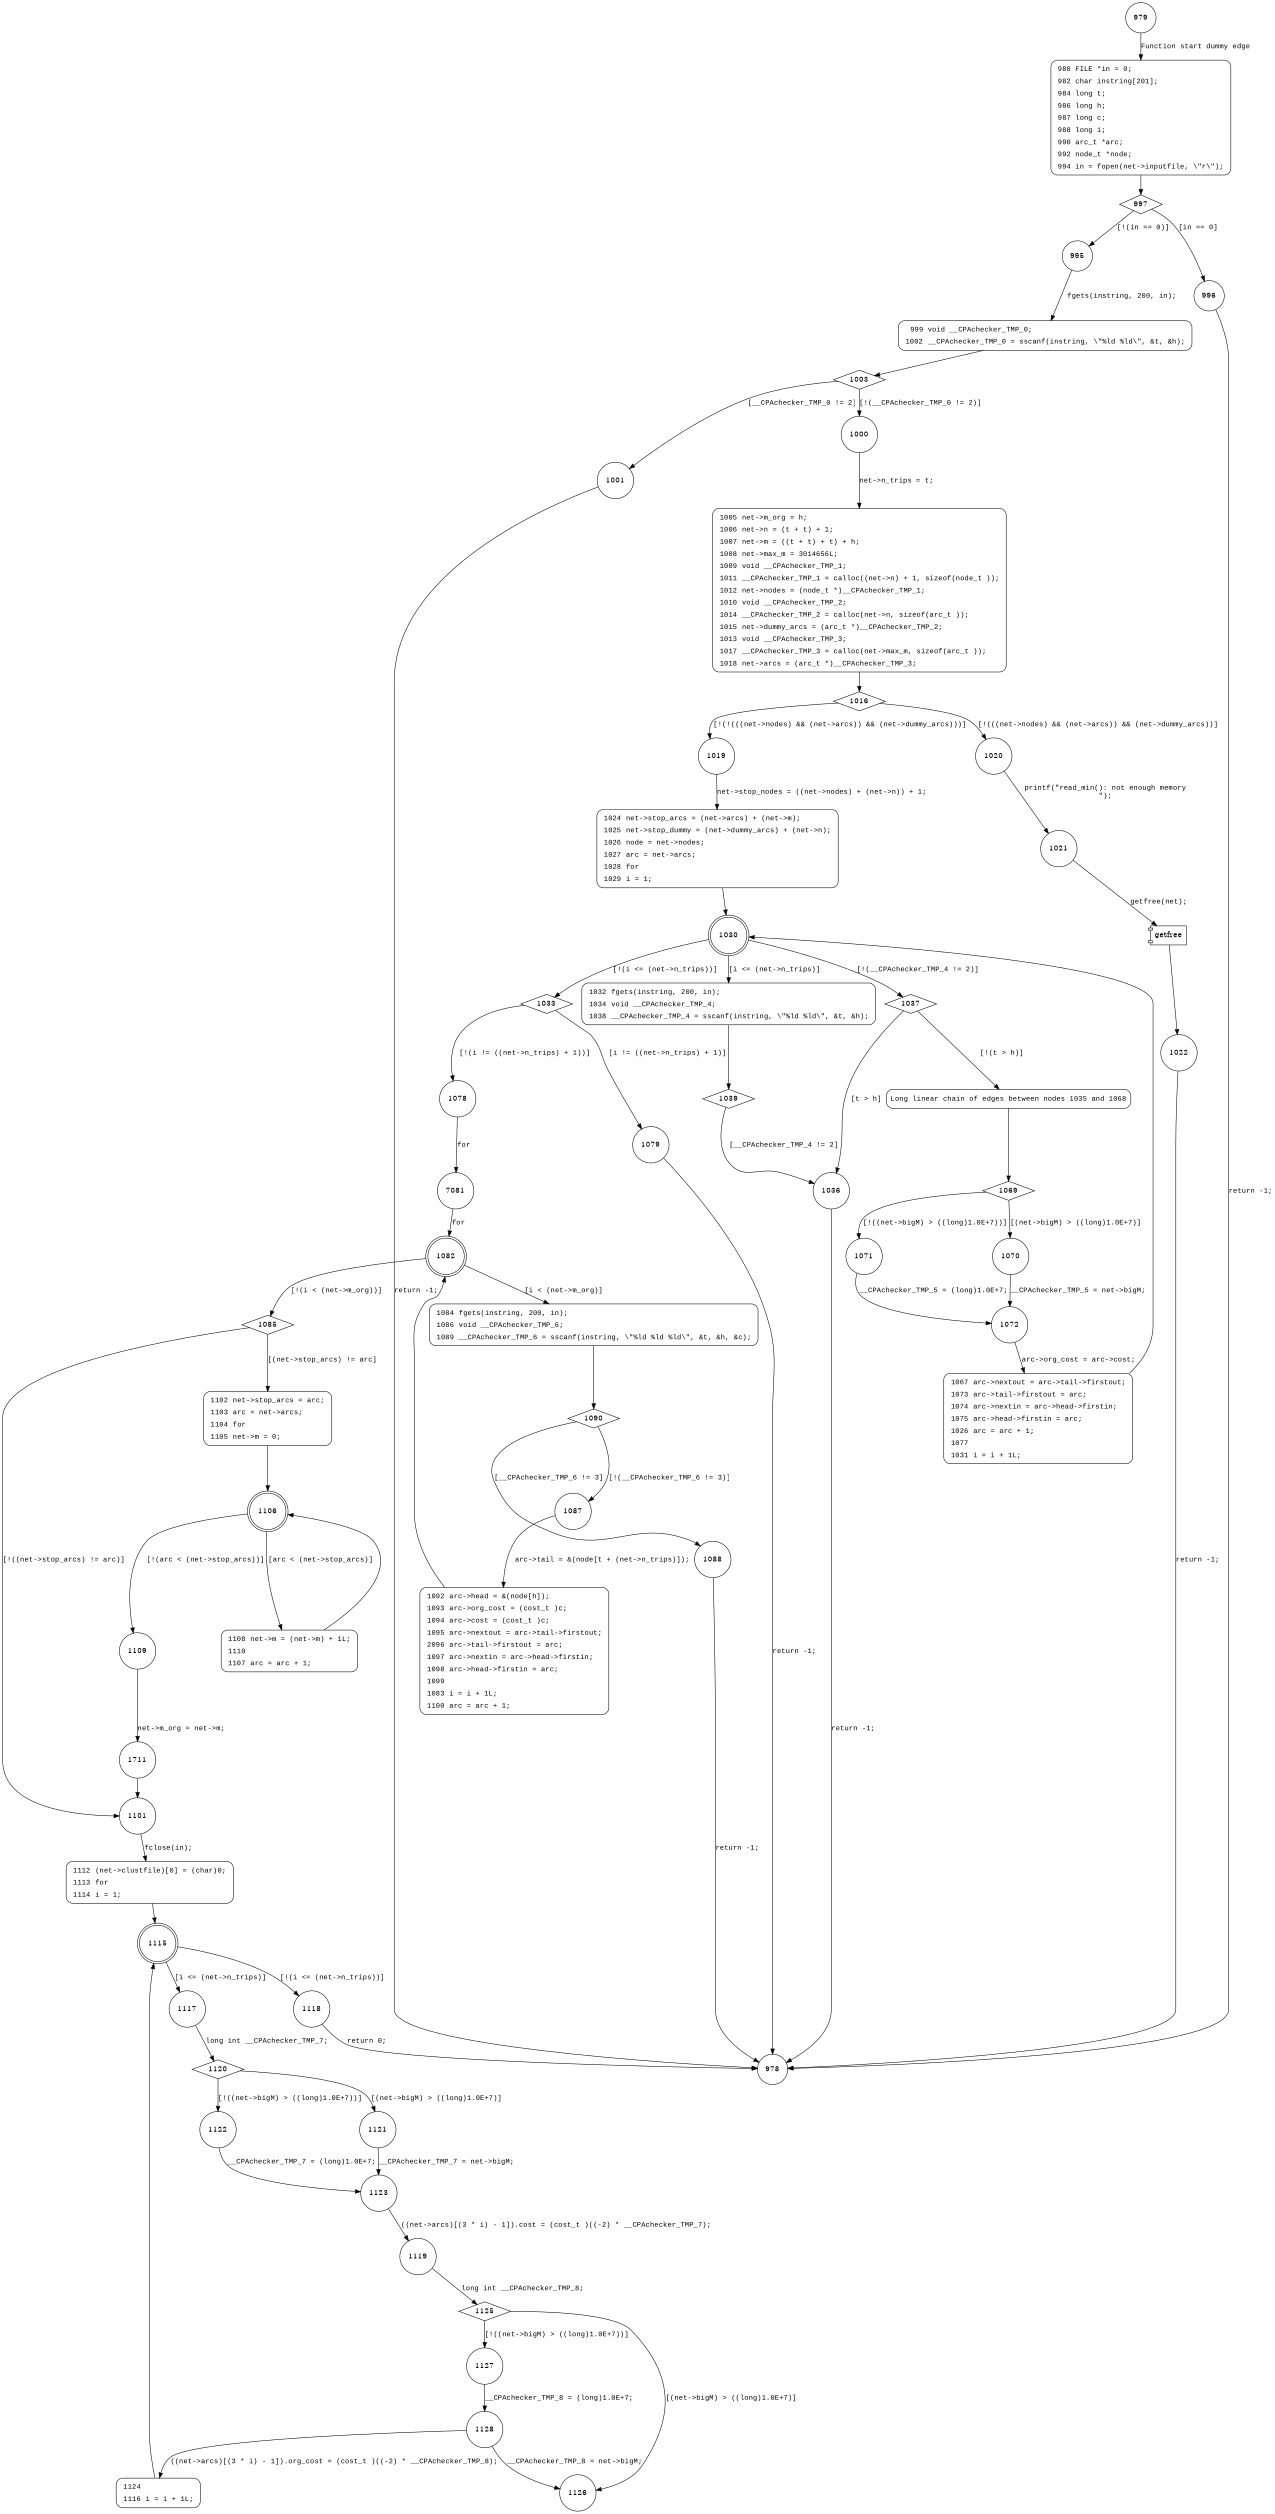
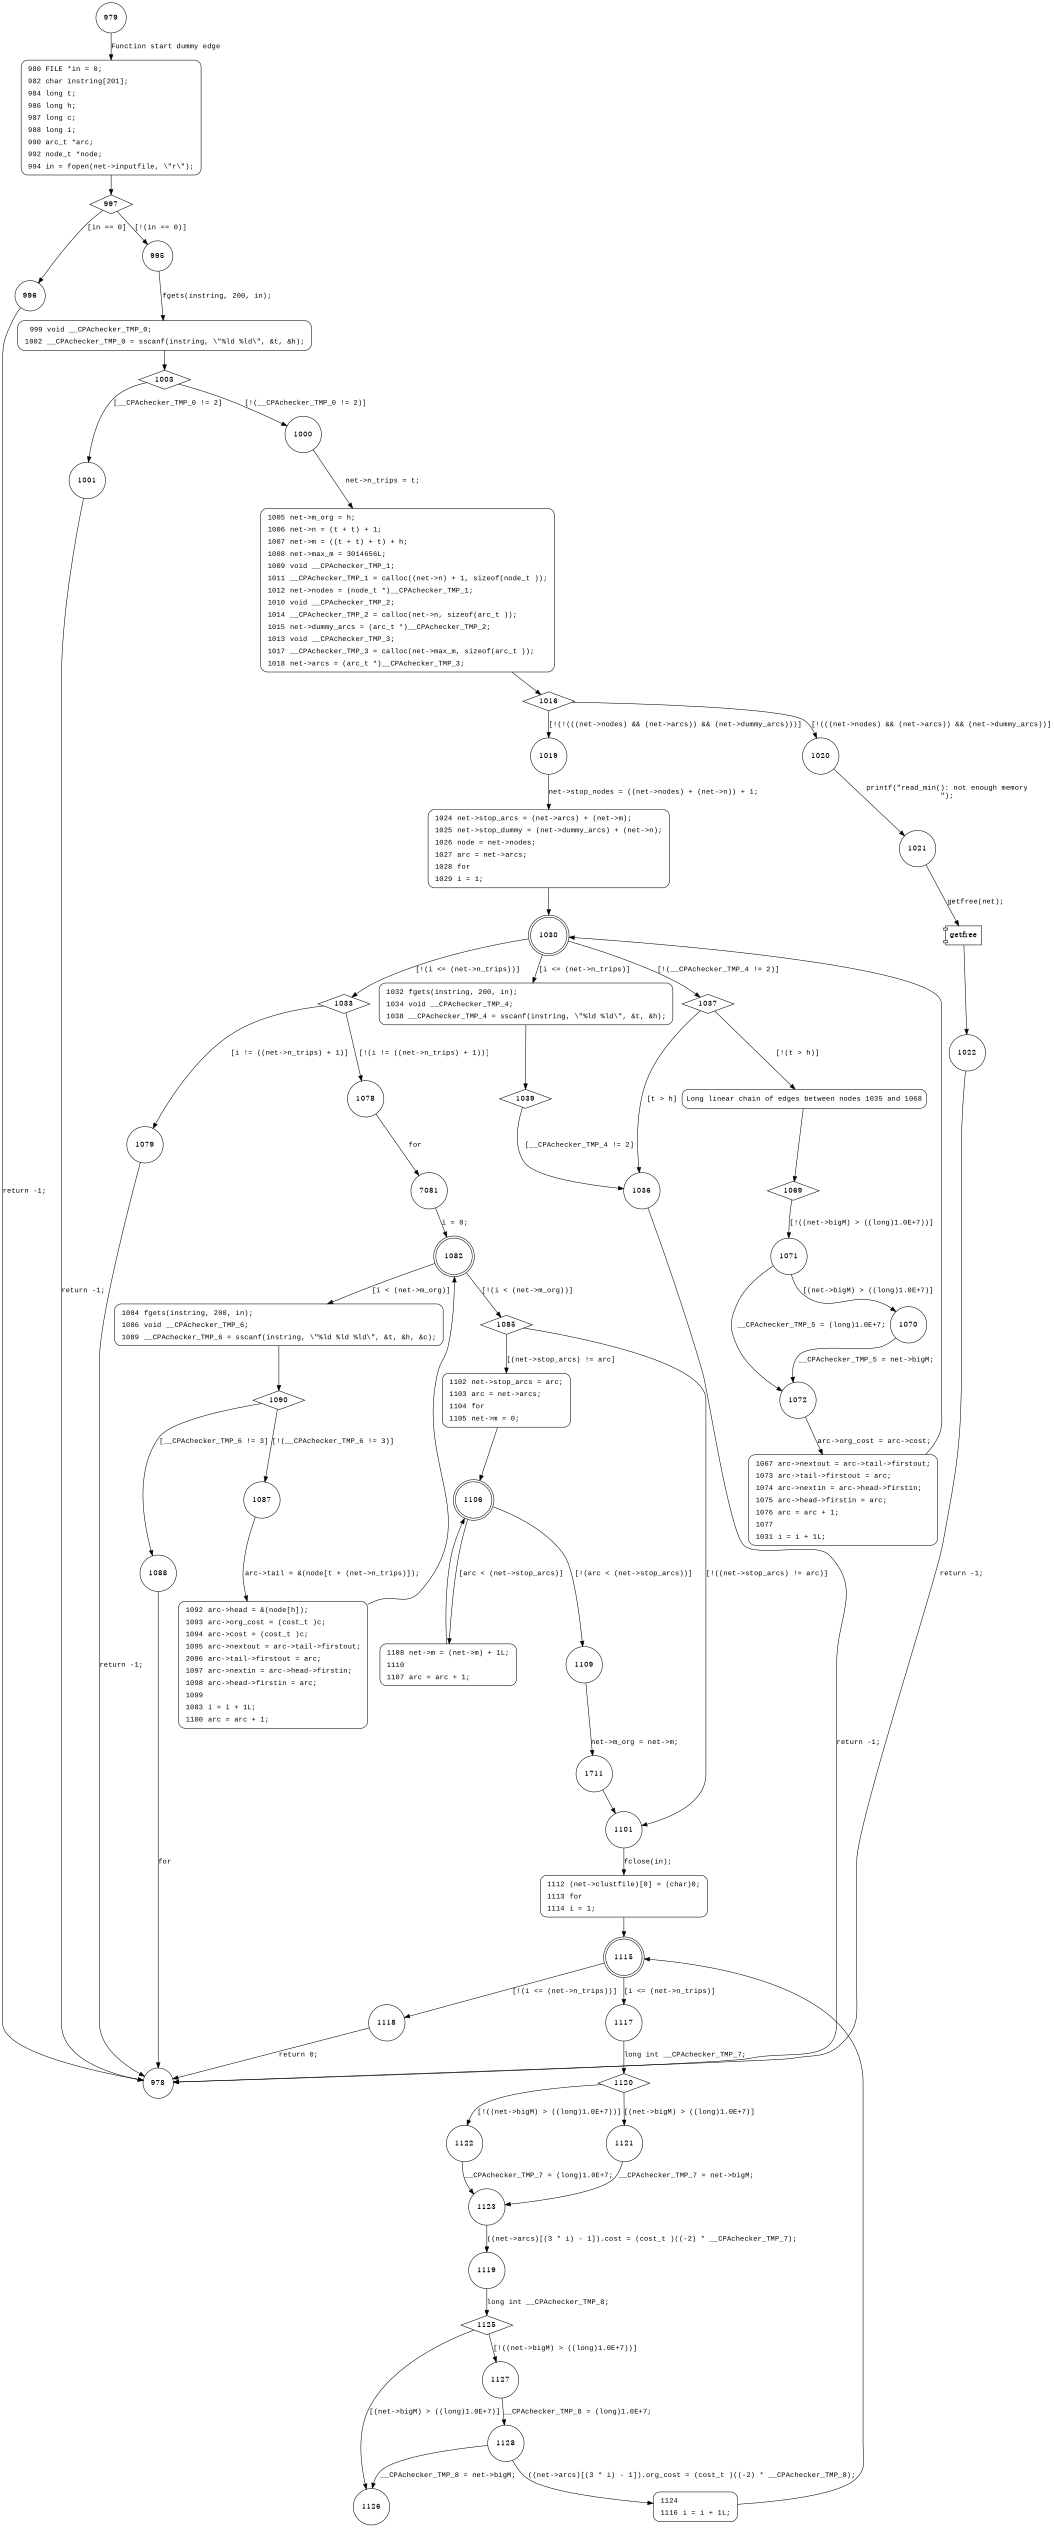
edge "1069" -> "1070": now "1071" -> "1070"
edge "7081" -> "1082": label "for" -> "i = 0;"
node "1067": text "1026" -> "1076"
edge "1088" -> "978": label "return -1;" -> "for"
